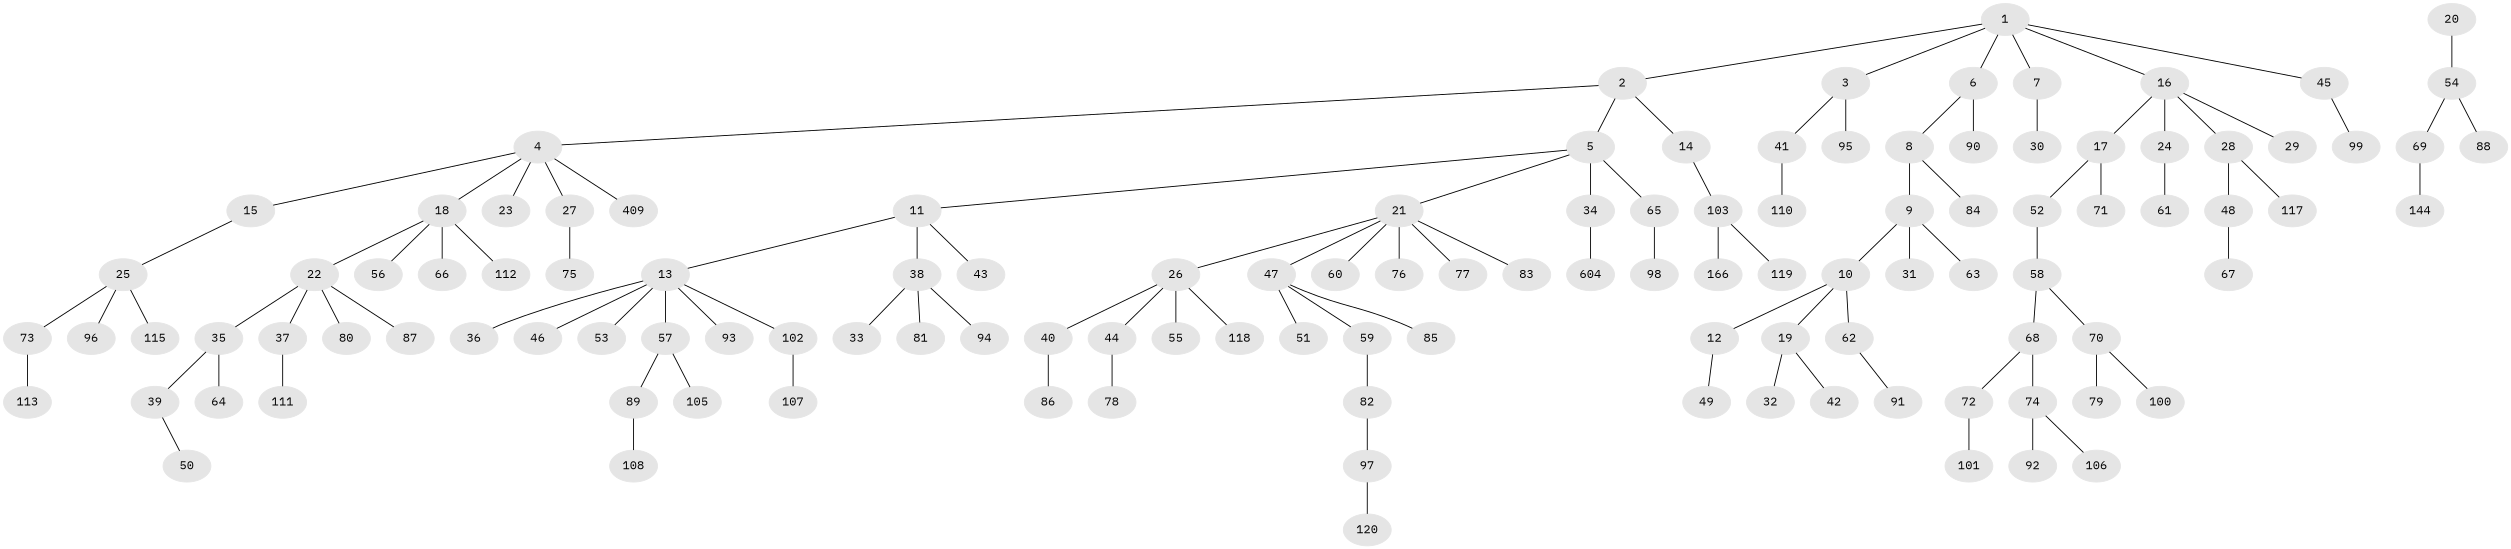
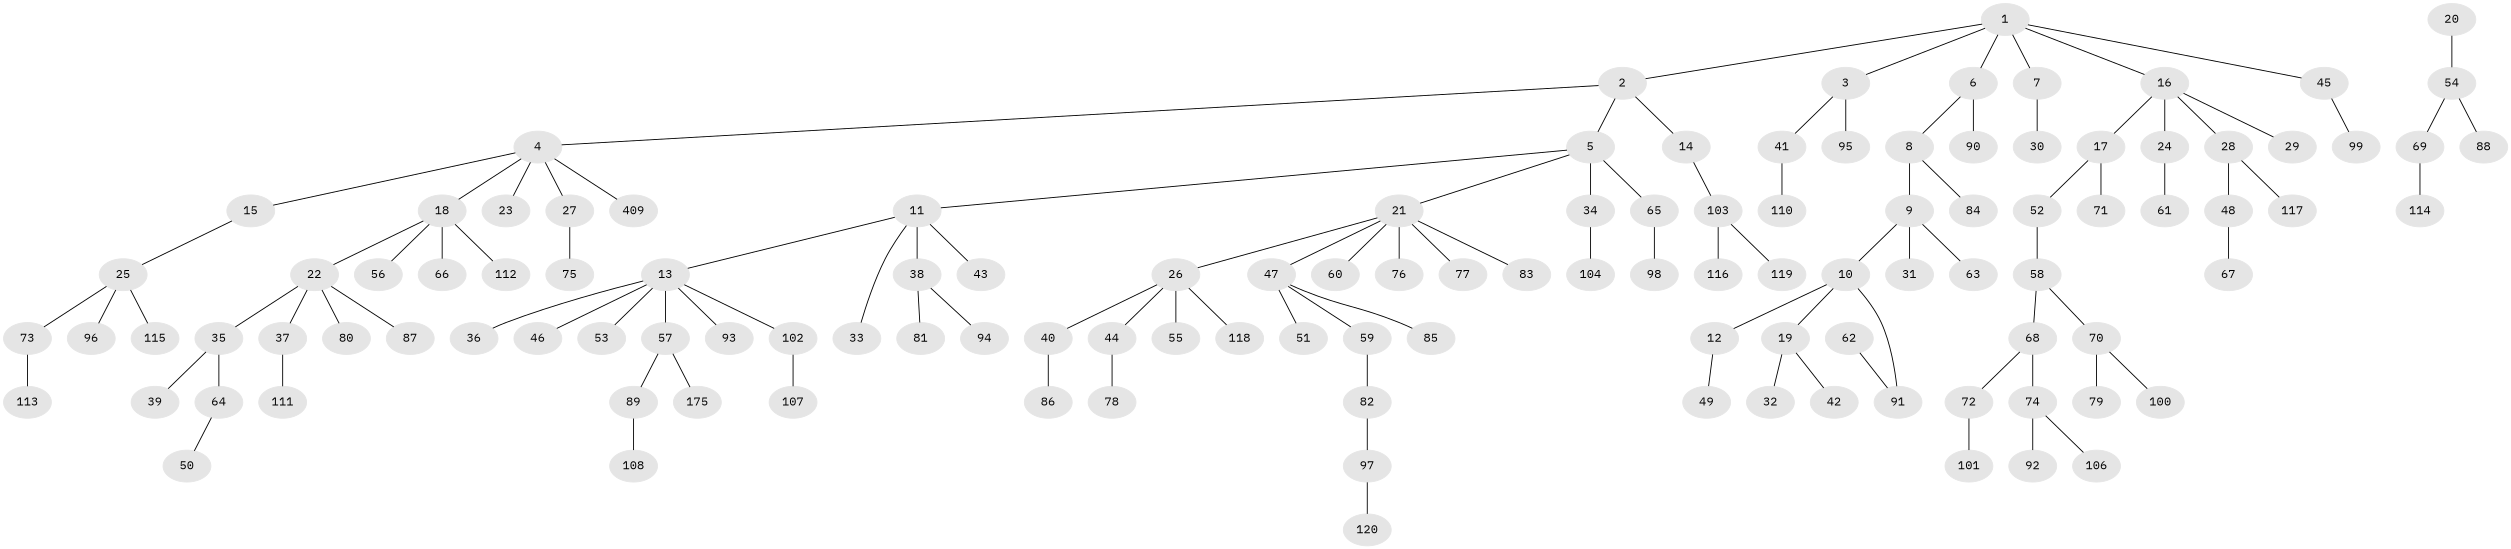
node "144": label "144" -> "114"
node "604": label "604" -> "104"
node "166": label "166" -> "116"
edge "38" -- "33": now "11" -- "33"
edge "10" -- "62": now "10" -- "91"
node "105": label "105" -> "175"
edge "39" -- "50": now "64" -- "50"
